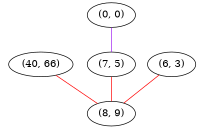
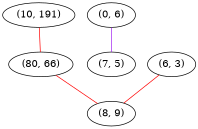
node "(10, 191)": added
node "(0, 0)": label "(0, 0)" -> "(0, 6)"
node "(40, 66)": label "(40, 66)" -> "(80, 66)"
edge "(7, 5)" -- "(8, 9)": removed
